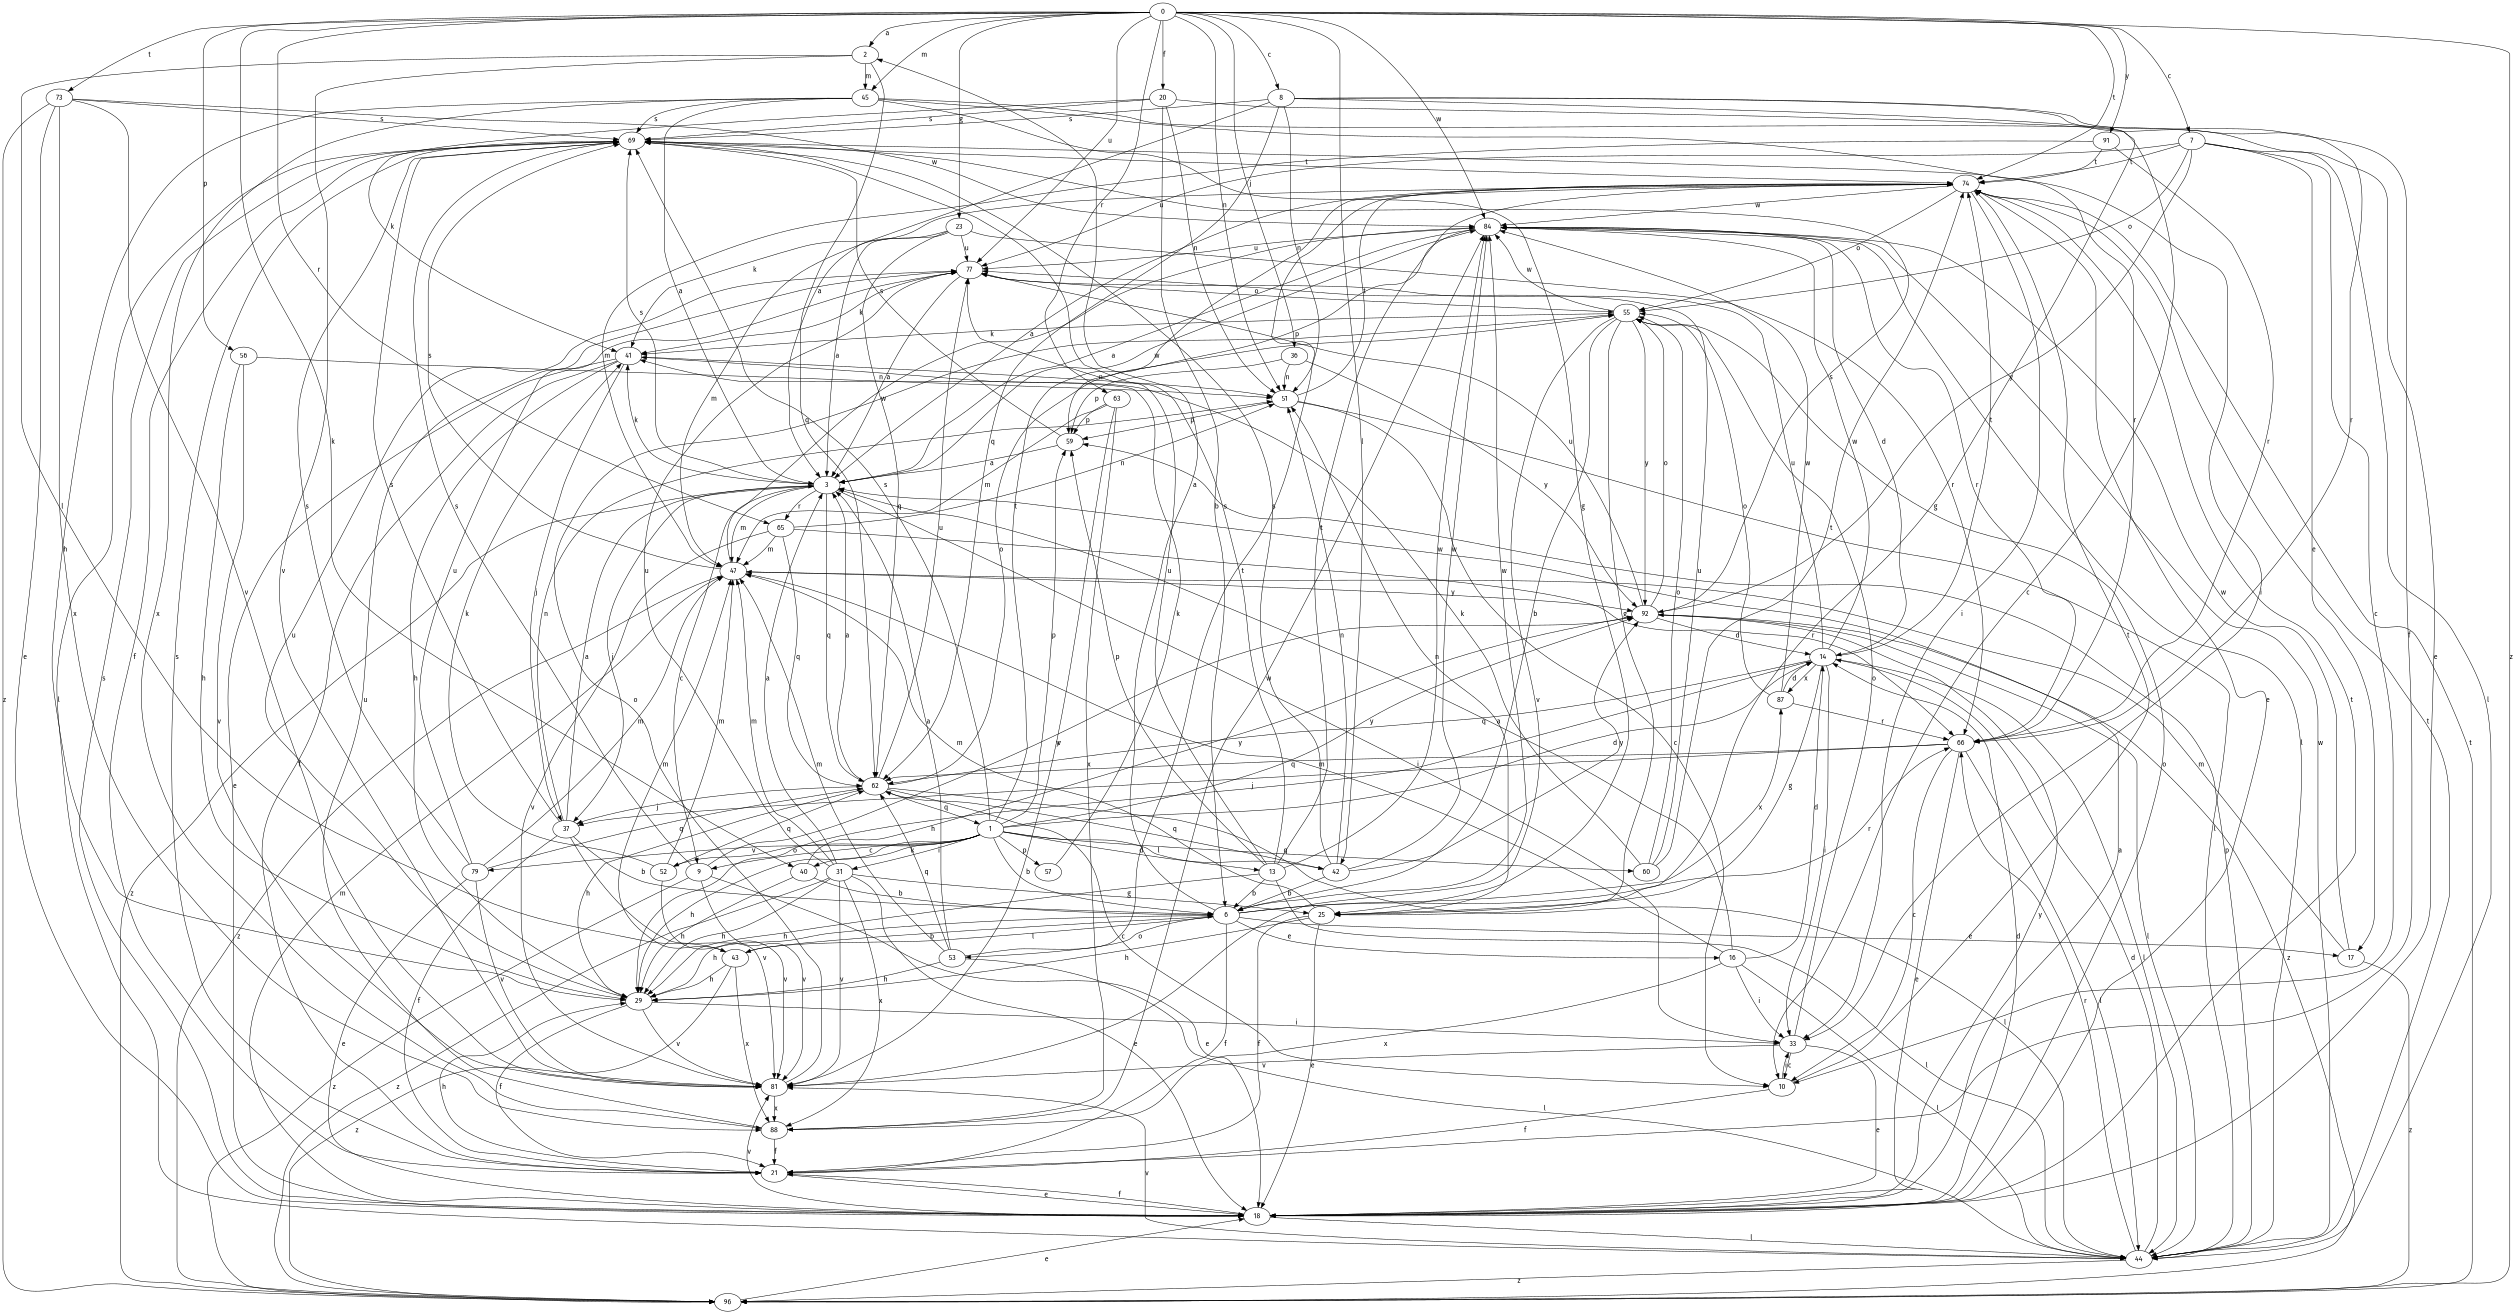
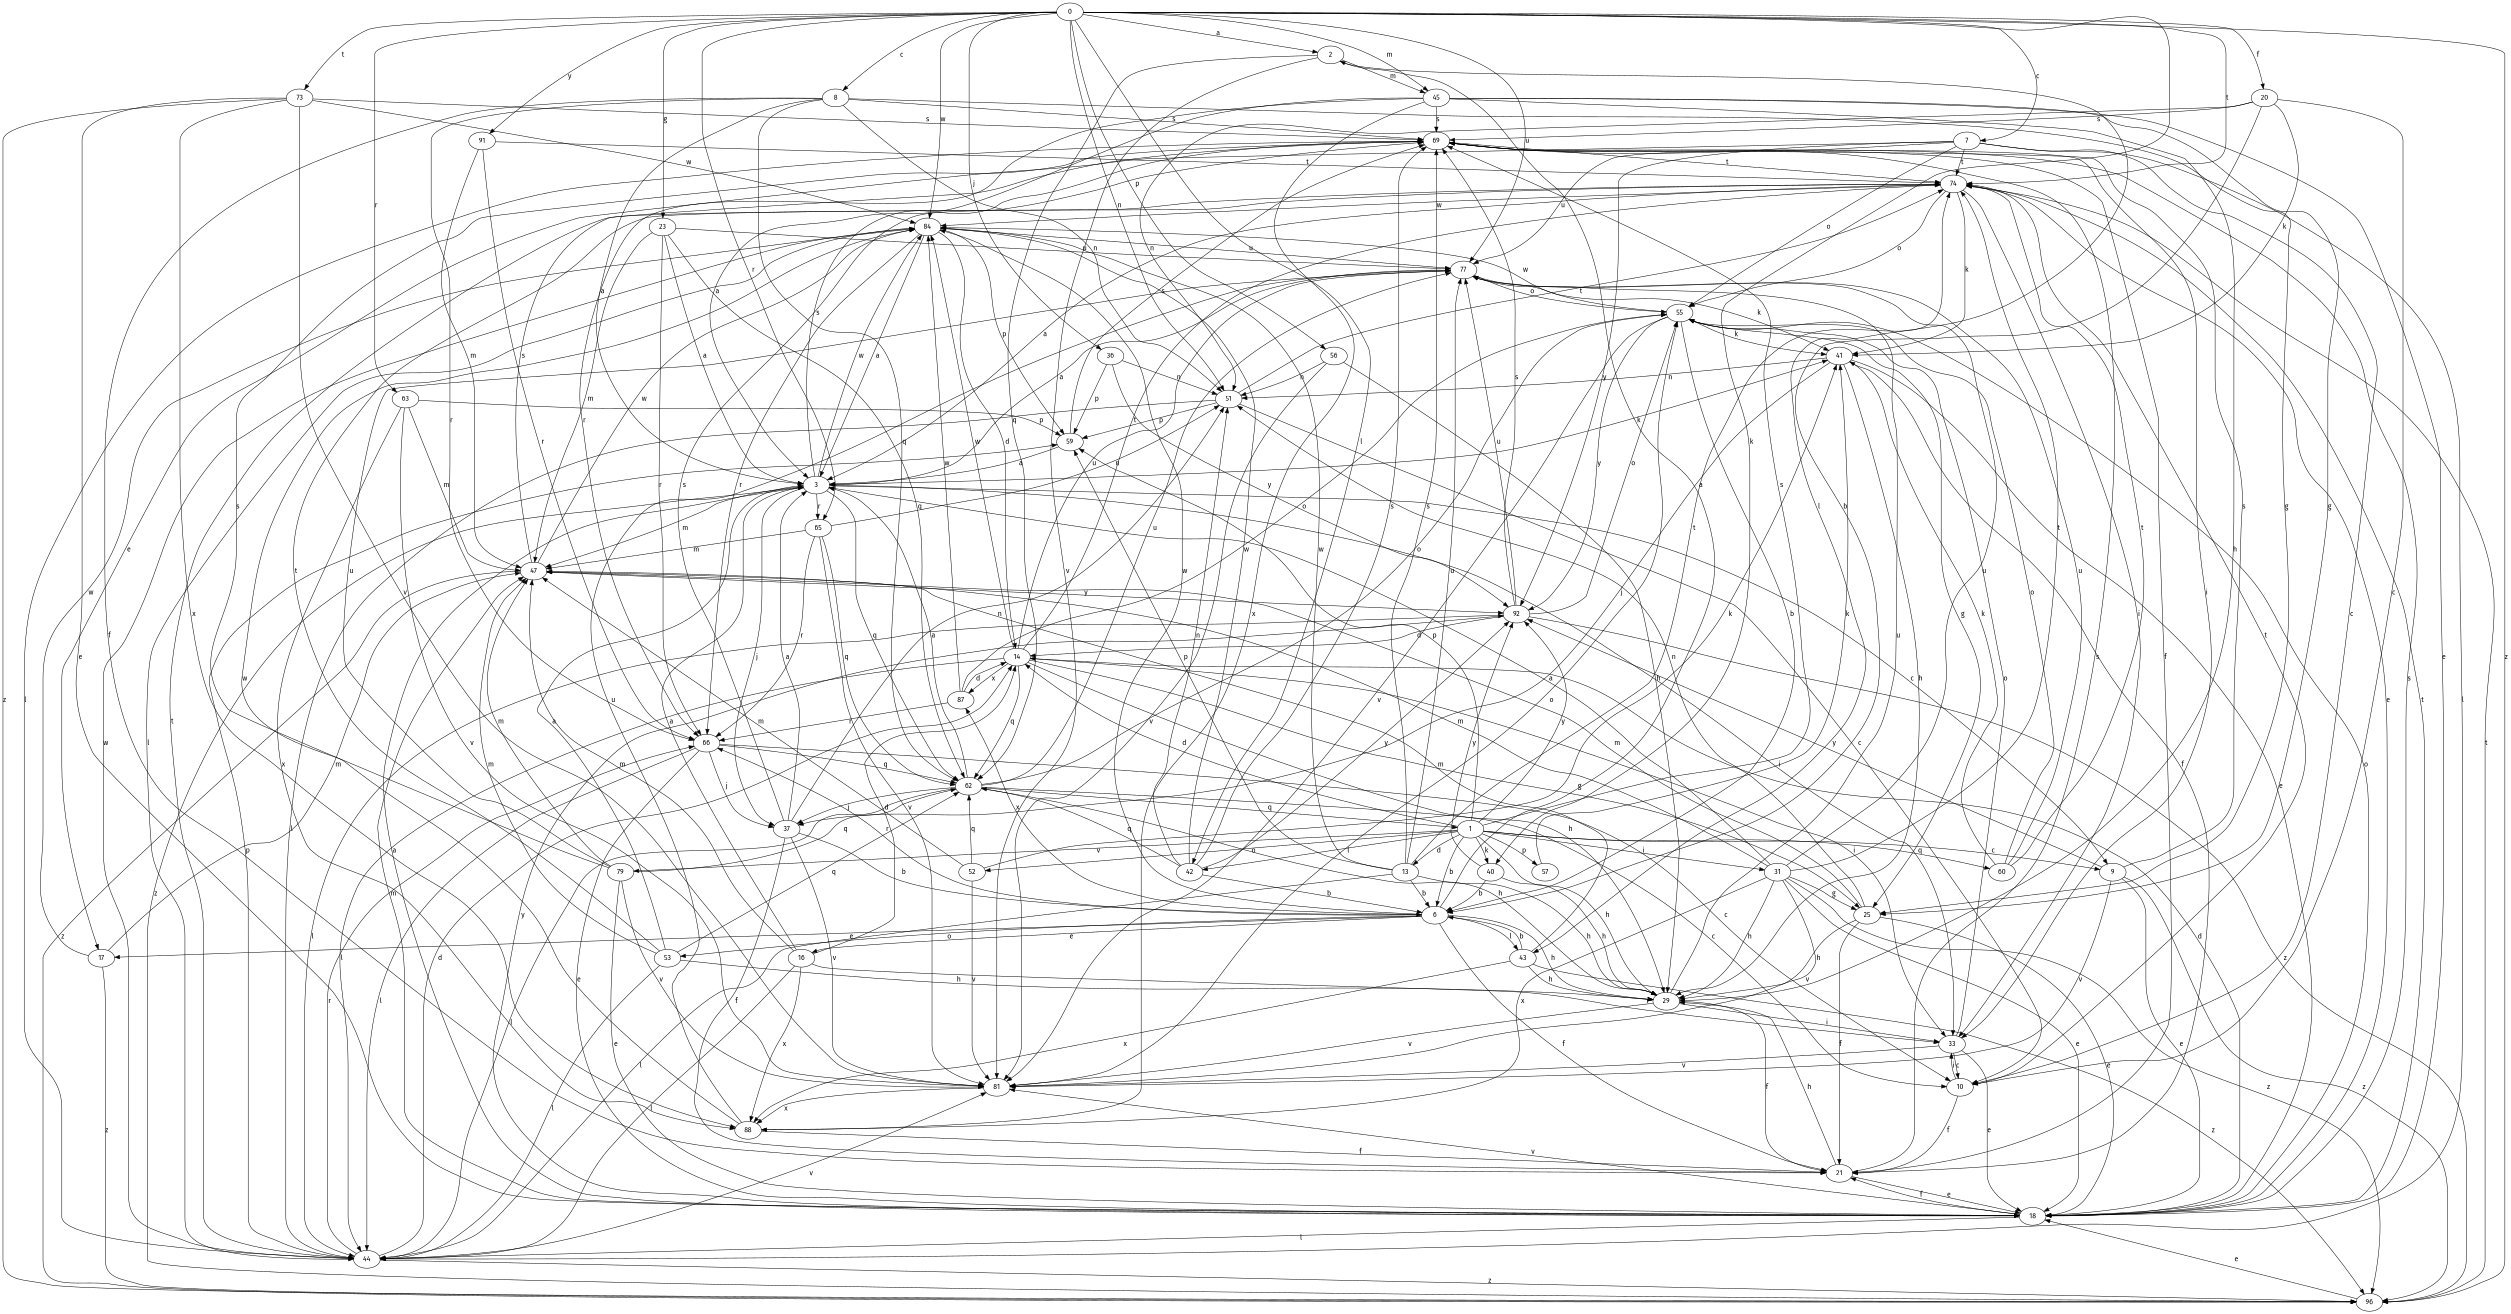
edge "1" -> "74": now "31" -> "74"
